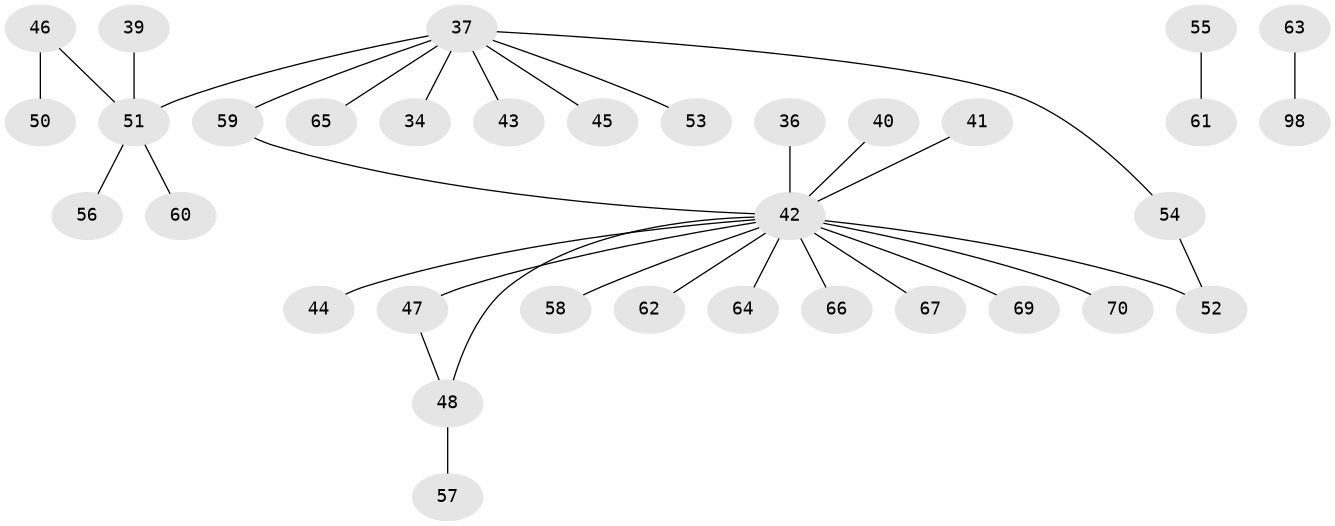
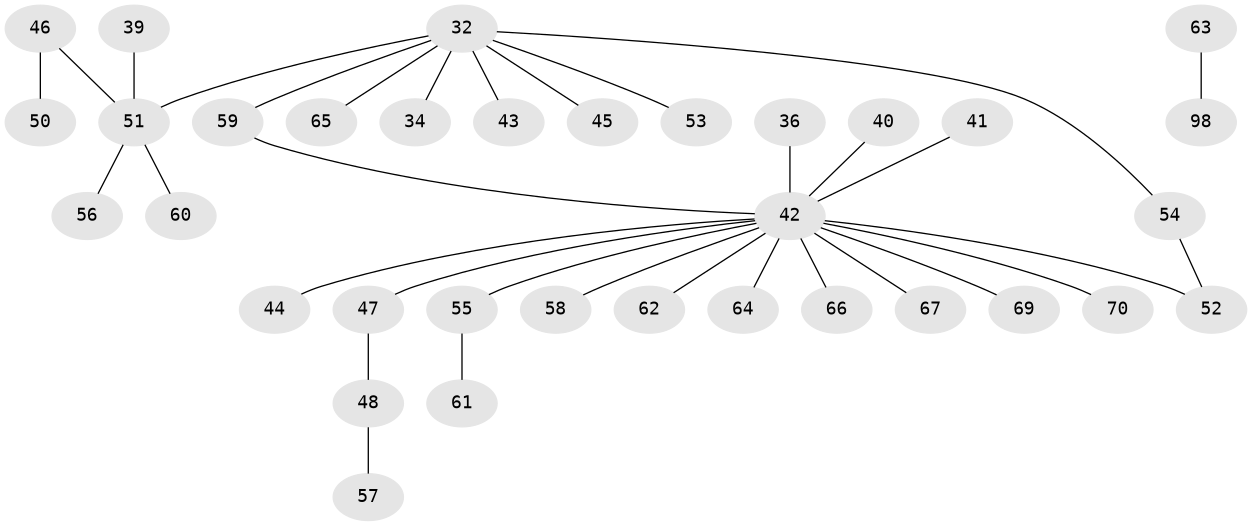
node "37": label "37" -> "32"
edge "42" -- "48": now "42" -- "55"
